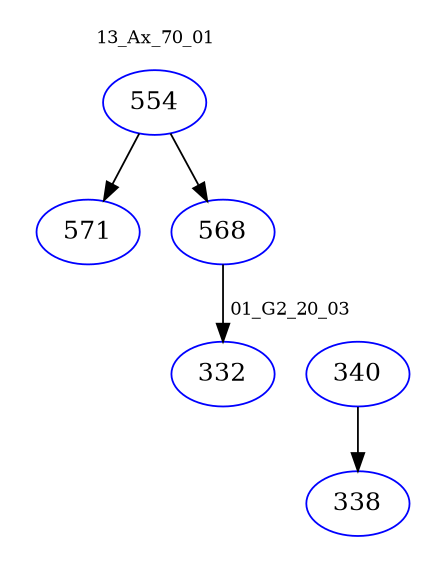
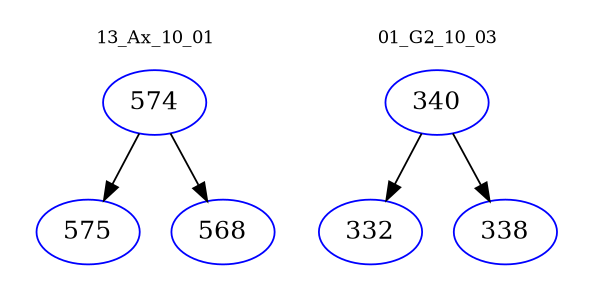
cluster "13_Ax_70_01": label "13_Ax_70_01" -> "13_Ax_10_01"
node "554": label "554" -> "574"
node "571": label "571" -> "575"
edge "568" -> "332": now "340" -> "332"
cluster "01_G2_20_03": label "01_G2_20_03" -> "01_G2_10_03"
